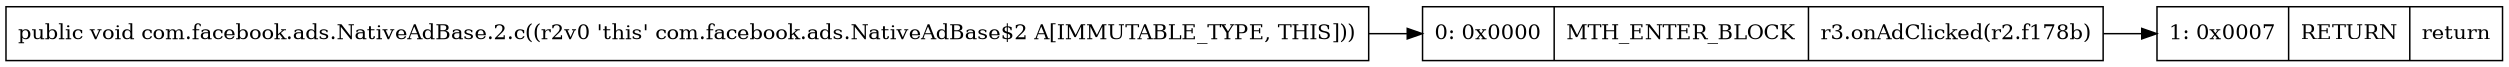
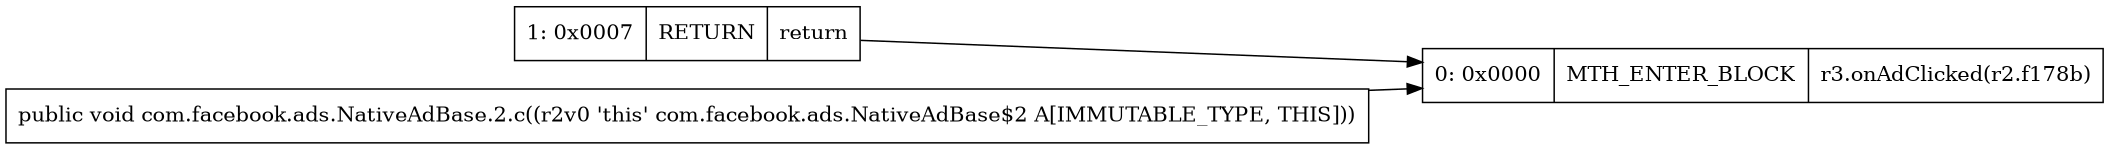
edge "0: 0x0000" -> "1: 0x0007": reversed
